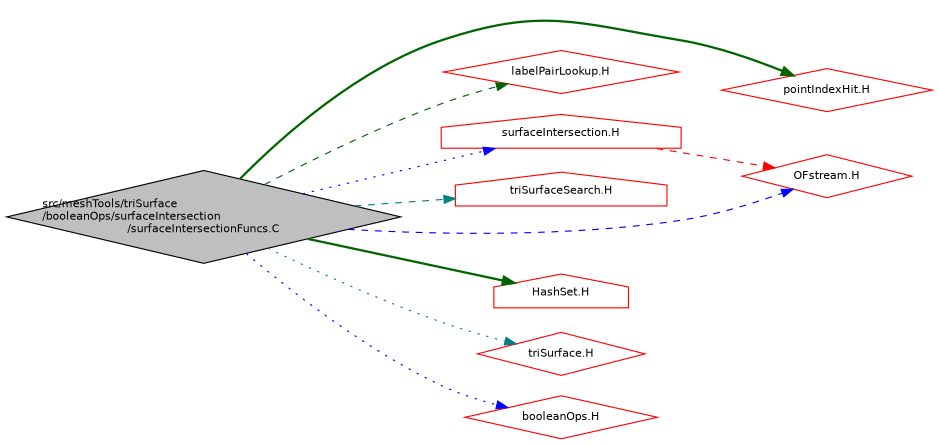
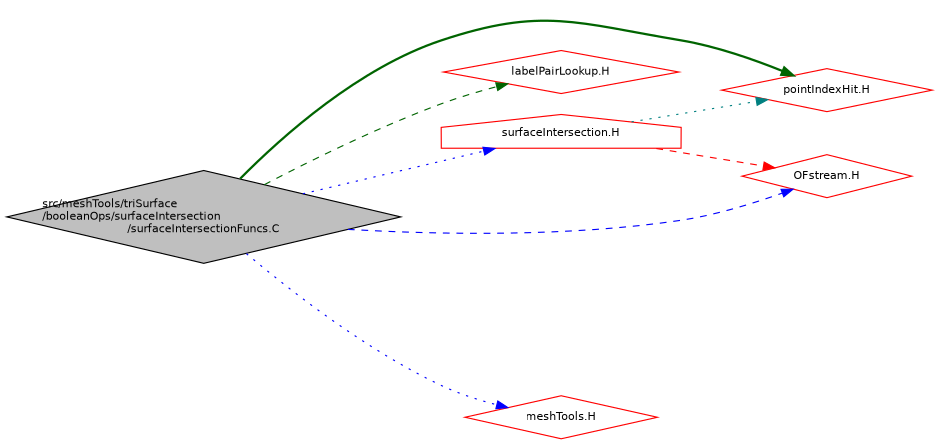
edge "surfaceIntersection.H" -> "pointIndexHit.H": added
node "triSurfaceSearch.H": removed
node "HashSet.H": removed
node "triSurface.H": removed
node "booleanOps.H": label "booleanOps.H" -> "meshTools.H"
